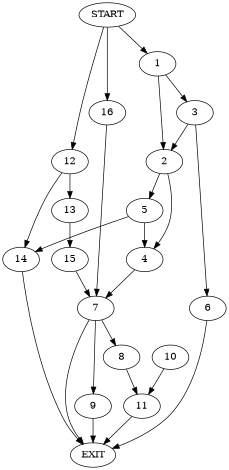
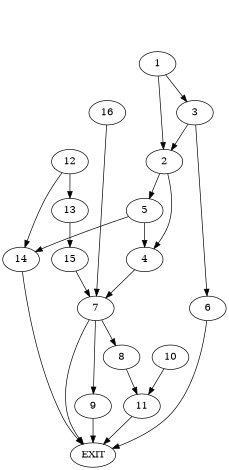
node "START": removed
